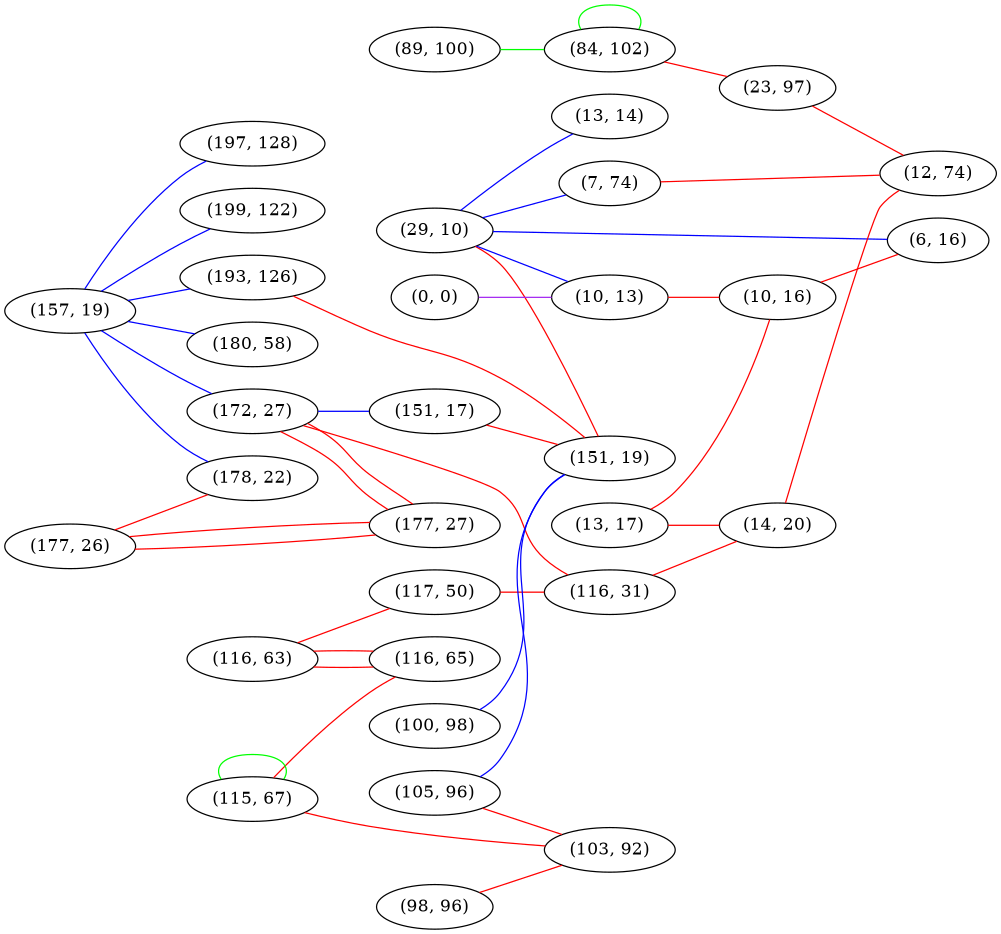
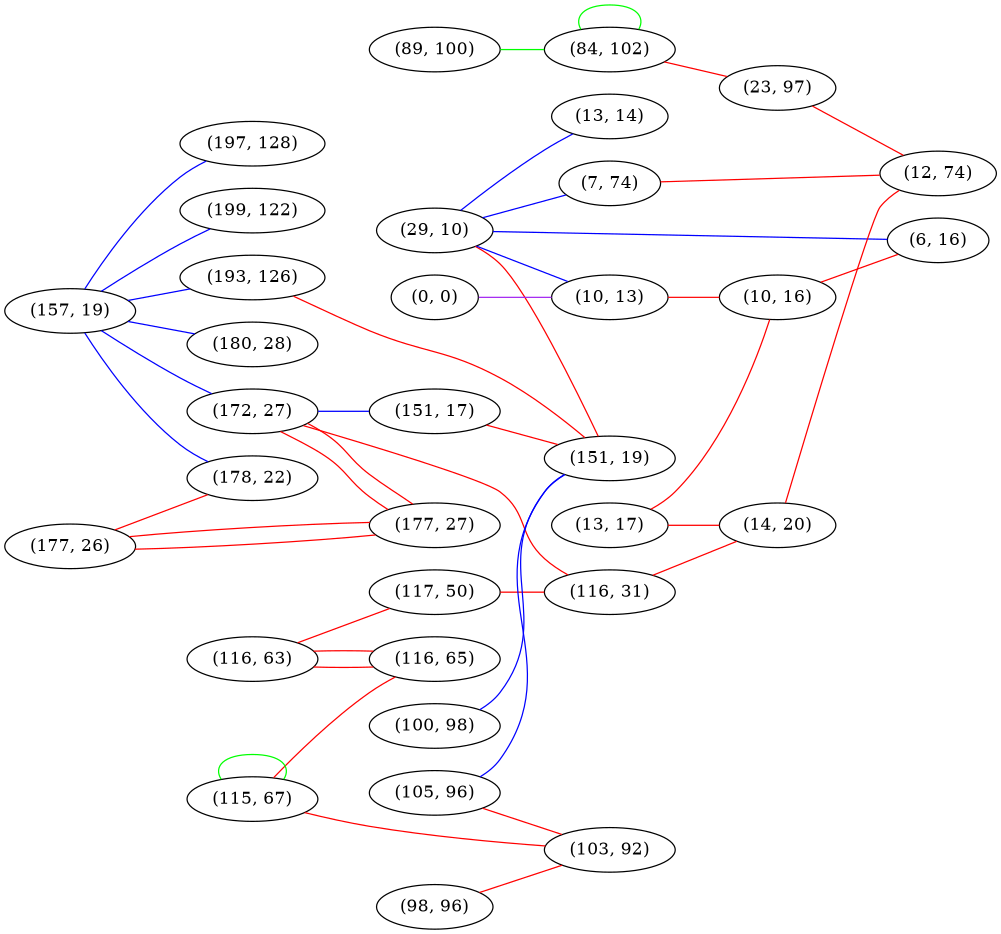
node "(180, 58)": label "(180, 58)" -> "(180, 28)"
